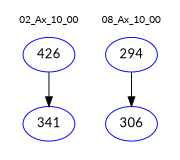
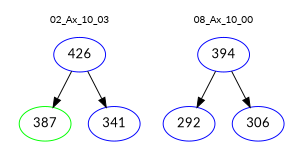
cluster "02_Ax_10_00": label "02_Ax_10_00" -> "02_Ax_10_03"
node "294": label "294" -> "394"
node "387": added
node "292": added
